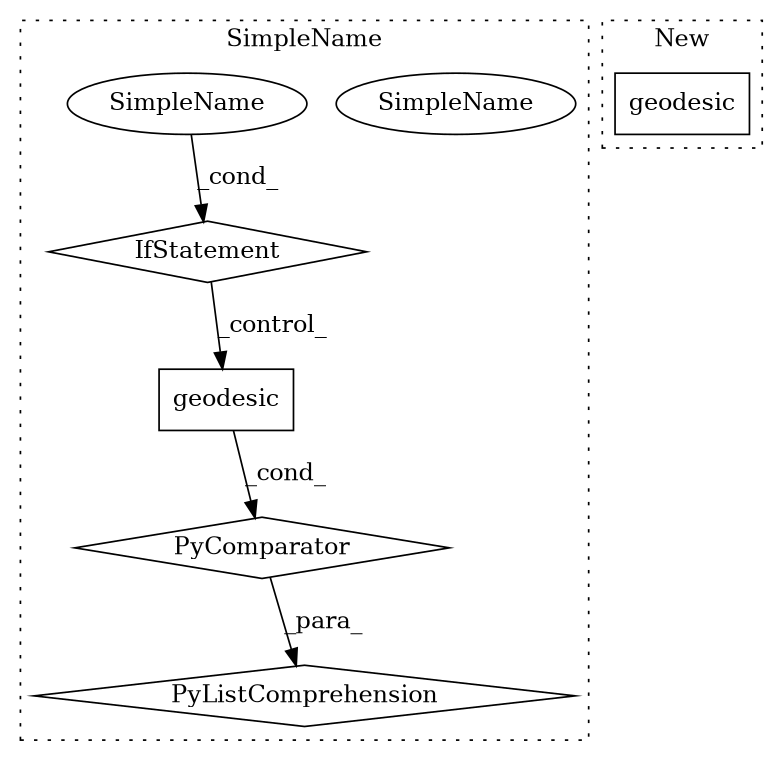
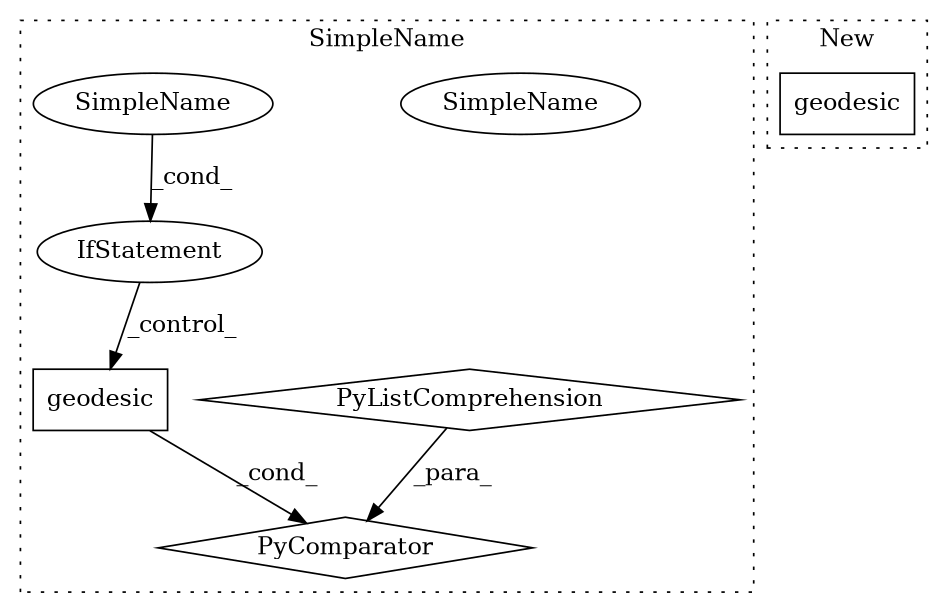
node "IfStatement": shape diamond -> ellipse
edge "PyComparator" -> "PyListComprehension": reversed
